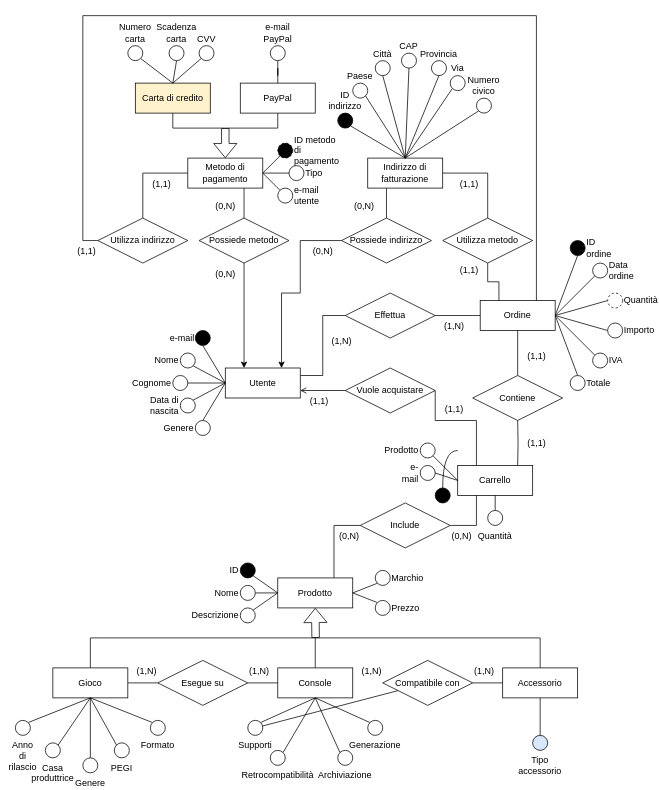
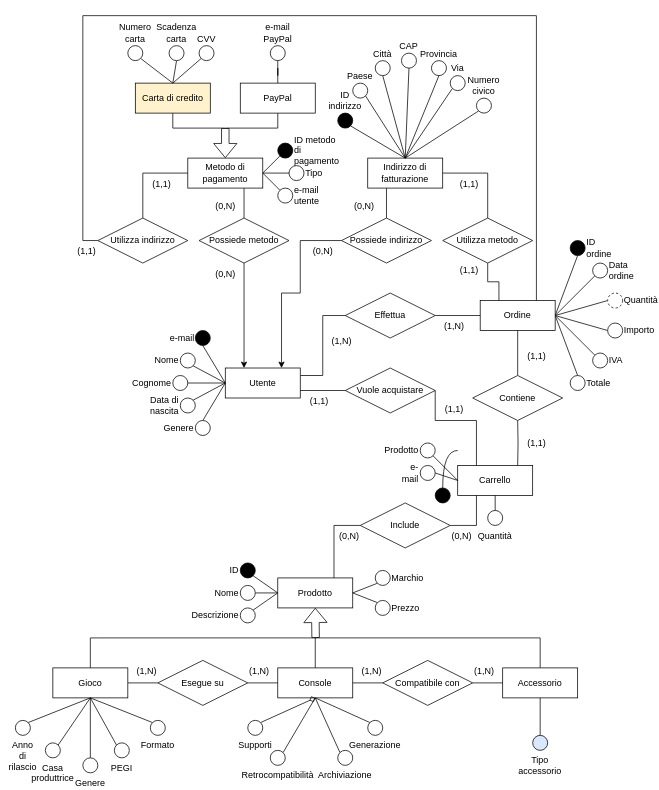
node "ID metodo di pagamento": style dashed -> solid
edge "Vuole acquistare" -> "Utente": arrowhead open -> none
edge "Console" -- "Supporti": arrowhead none -> diamond
edge "Compatibile con" -- "Supporti": now "Compatibile con" -- "Console"
